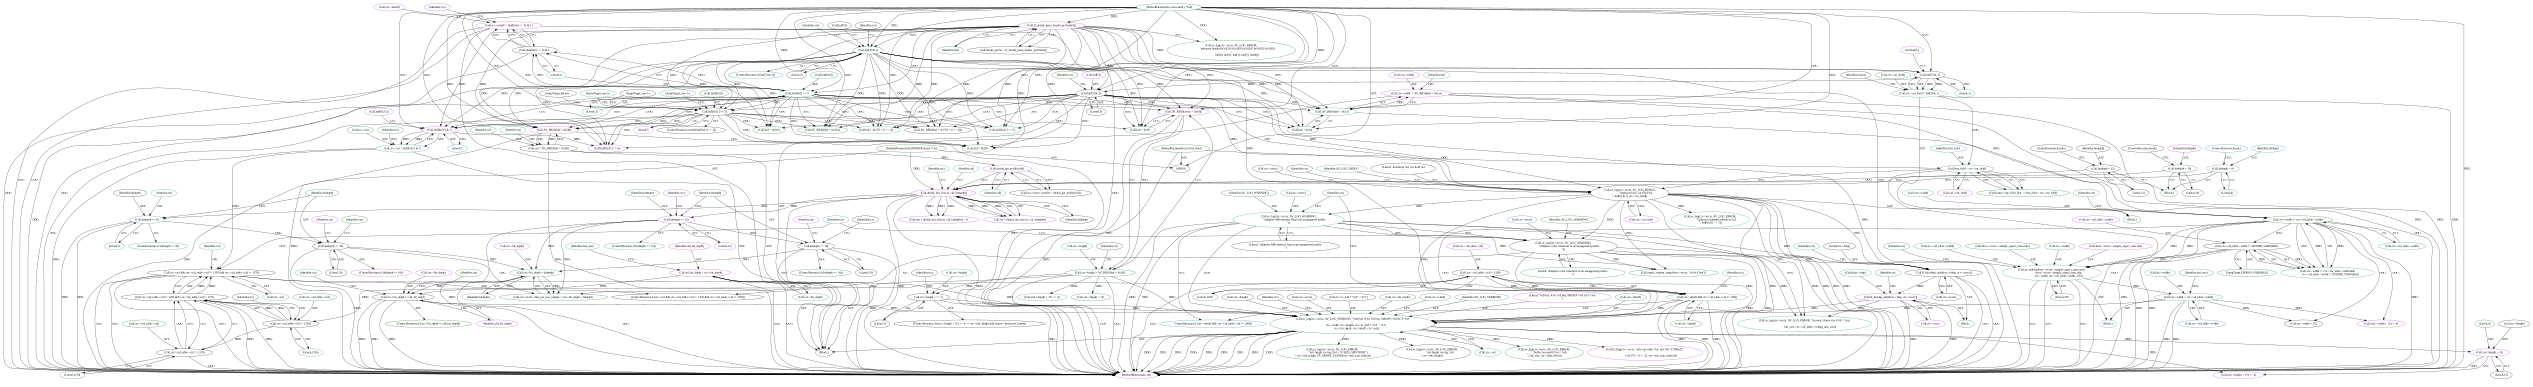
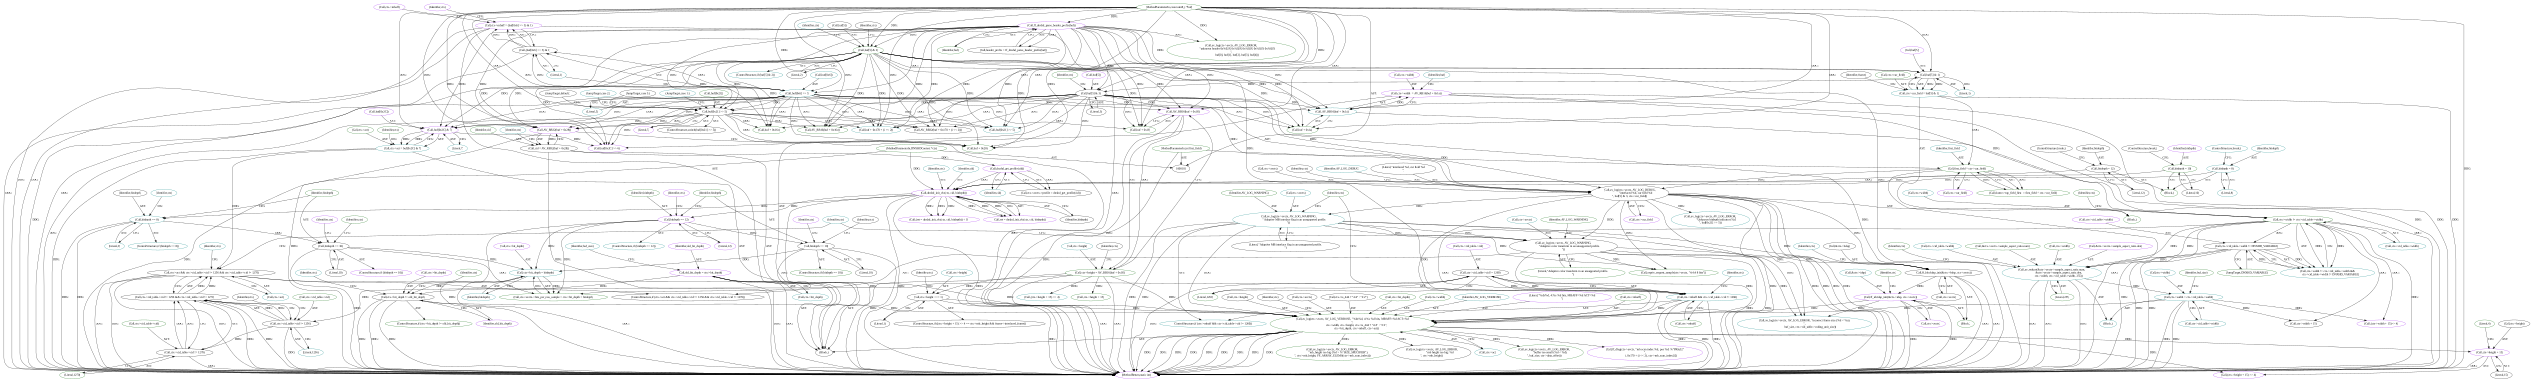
edge "(Call,buf[0x6] >> 5)" -> "(Call,buf[0x2C] & 7)": label "CFG: " -> "DDG: "
node "(Call,AV_RB16(avctx + 0x18))": label "(Call,AV_RB16(avctx + 0x18))" -> "(Call,AV_RB16(buf + 0x18))"
edge "(Call,ctx->cid_table->cid != 1256)" -> "(MethodReturn,static int)": added, label "DDG:"
